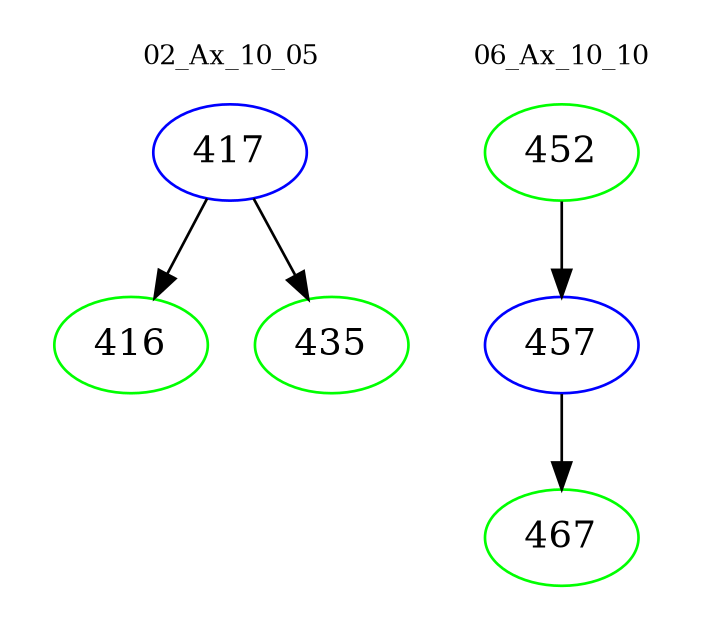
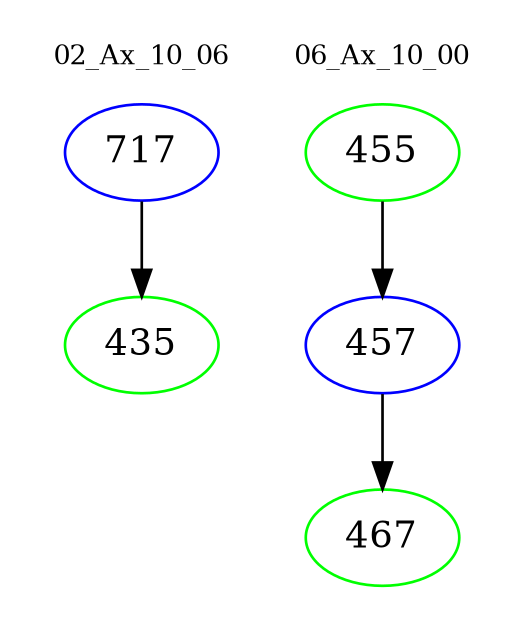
cluster "02_Ax_10_05": label "02_Ax_10_05" -> "02_Ax_10_06"
cluster "06_Ax_10_10": label "06_Ax_10_10" -> "06_Ax_10_00"
node "417": label "417" -> "717"
node "452": label "452" -> "455"
node "416": removed
